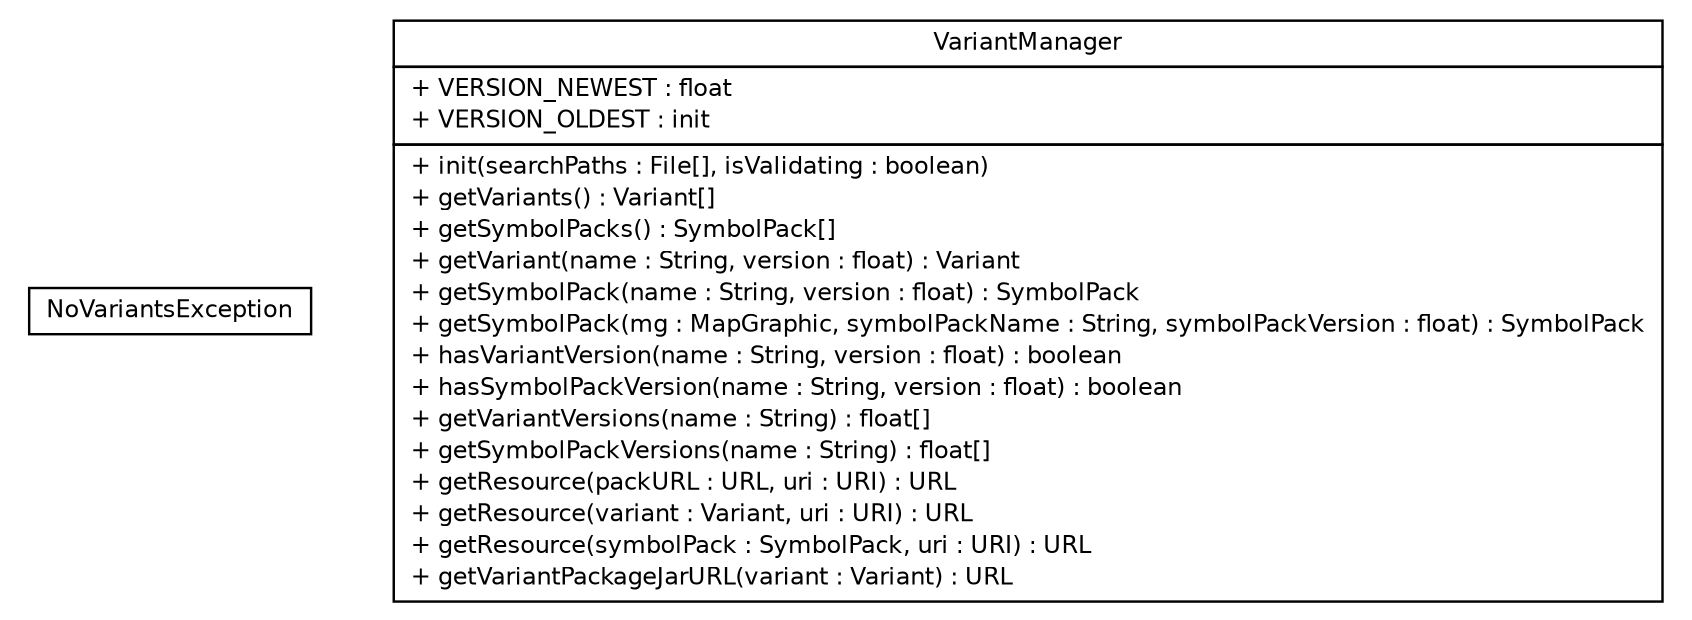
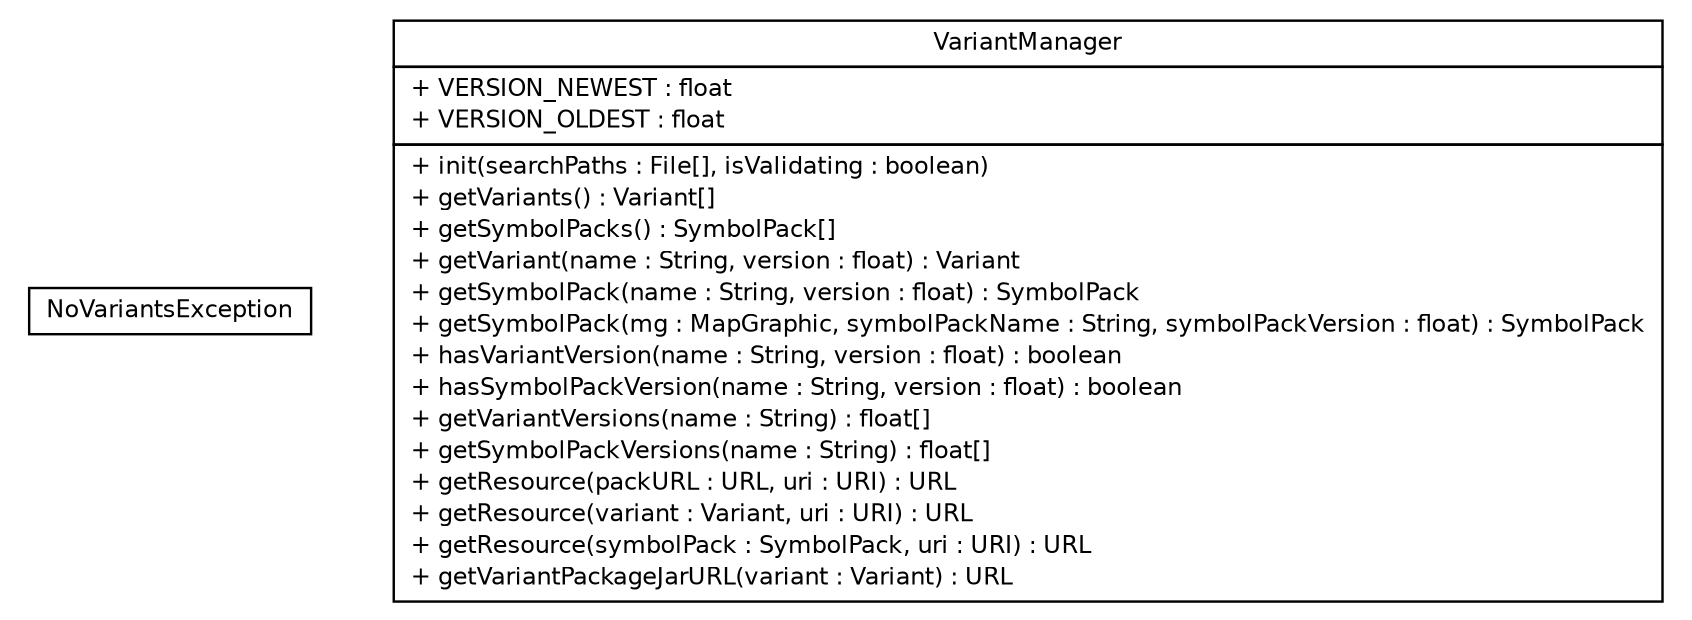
node "VariantManager": text "+ VERSION_OLDEST : init" -> "+ VERSION_OLDEST : float"
